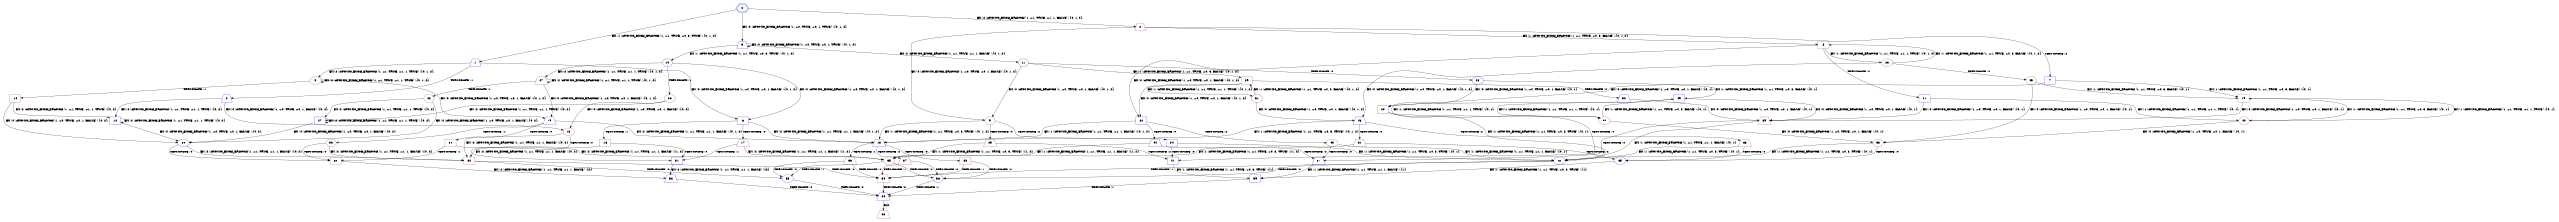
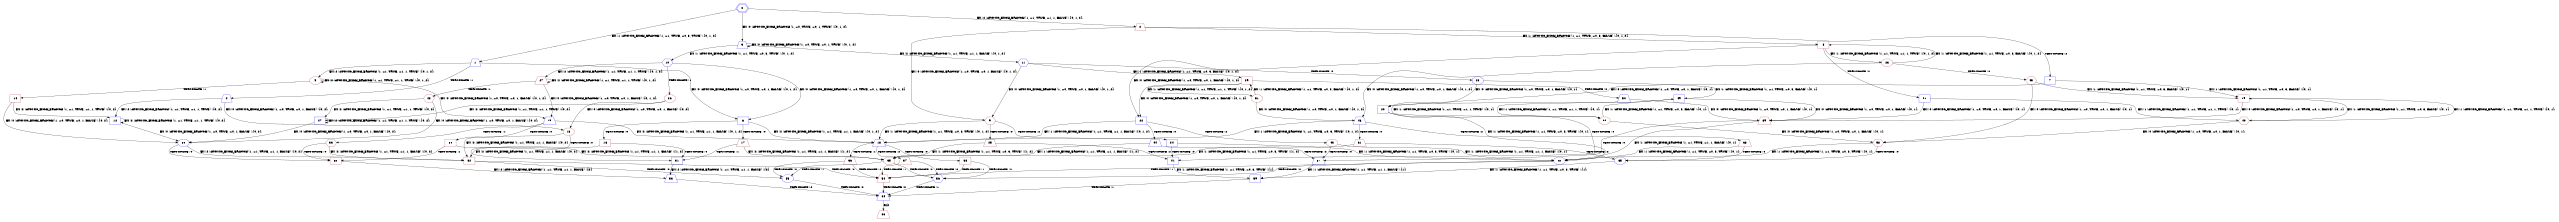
edge "6" -> "16": label "TERMINATE !1" -> "TERMINATE !9"
